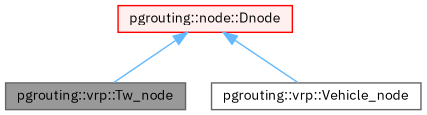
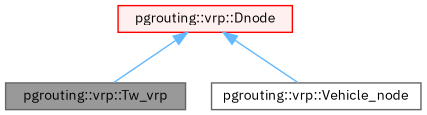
node "pgrouting::node::Dnode": label "pgrouting::node::Dnode" -> "pgrouting::vrp::Dnode"
node "pgrouting::vrp::Tw_node": label "pgrouting::vrp::Tw_node" -> "pgrouting::vrp::Tw_vrp"
